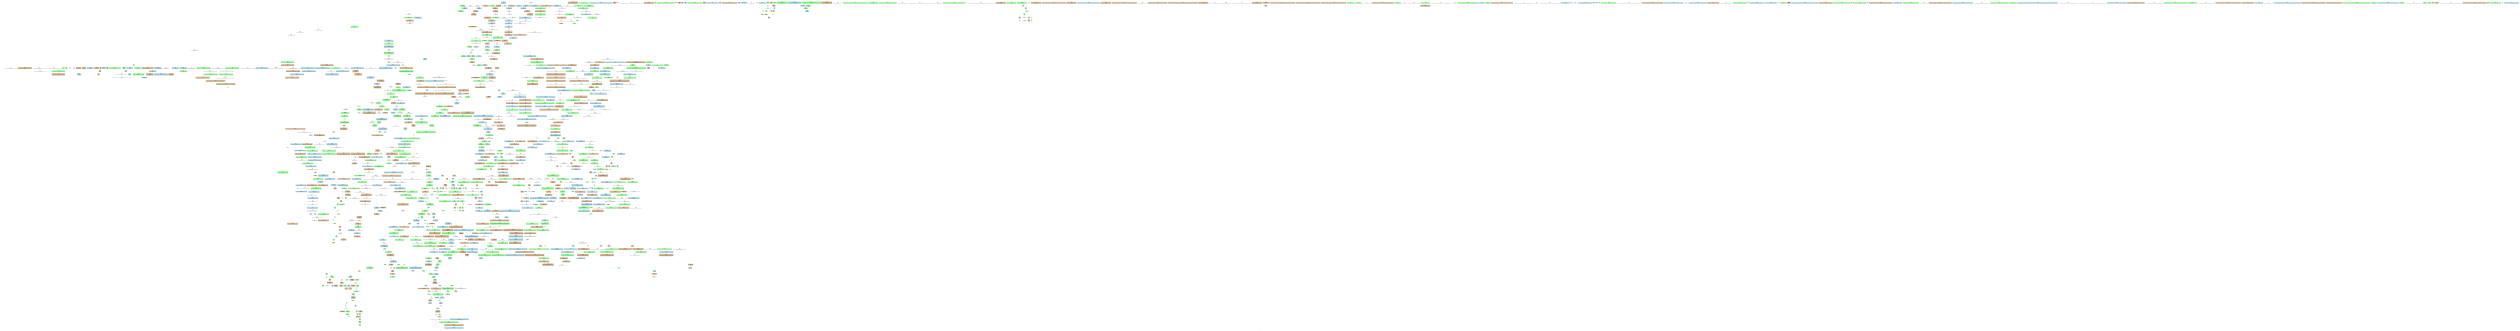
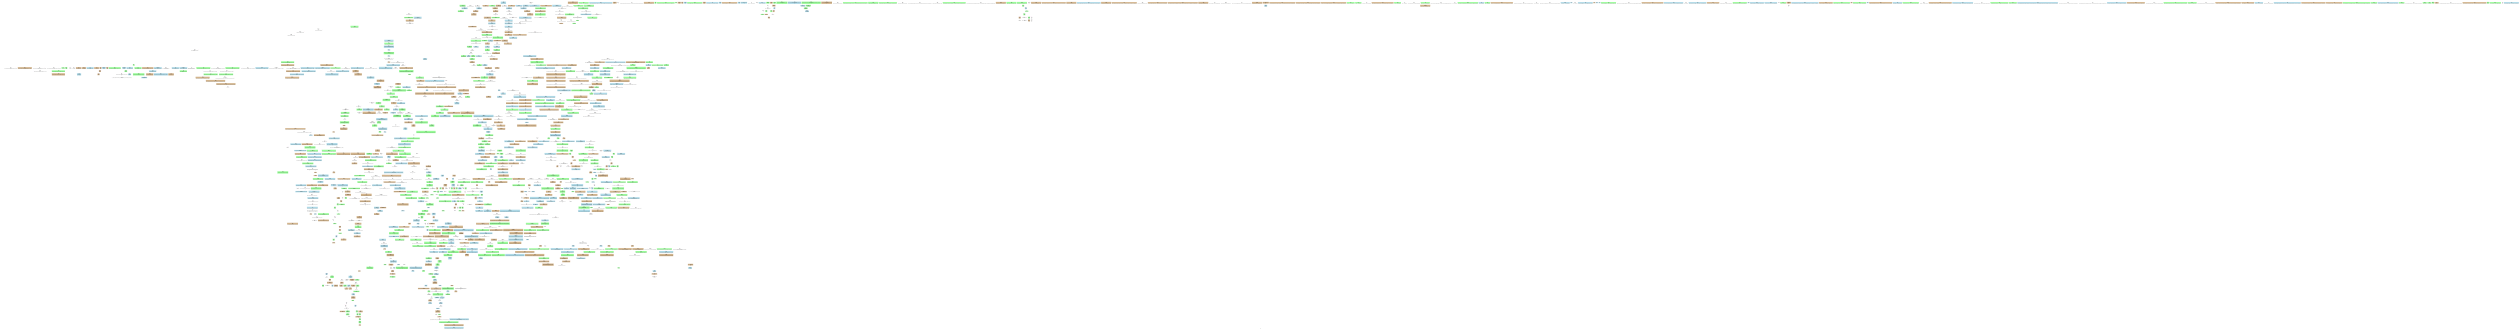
node "NodeID: 2328": fillcolor white -> tan
